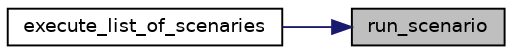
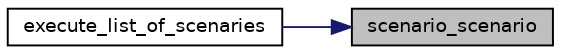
node "run_scenario": label "run_scenario" -> "scenario_scenario"
